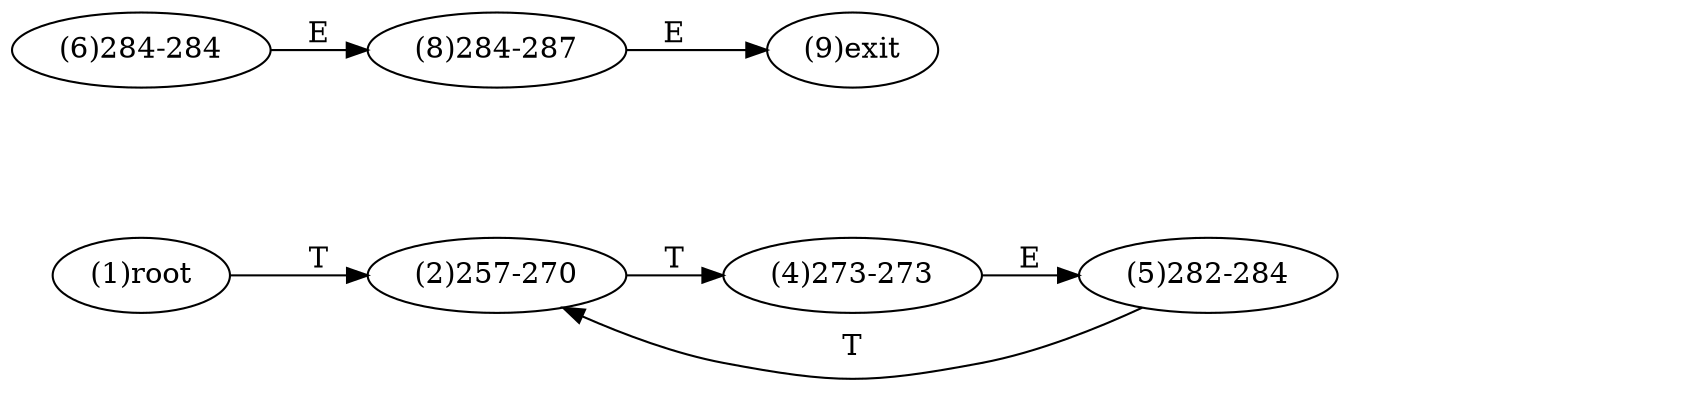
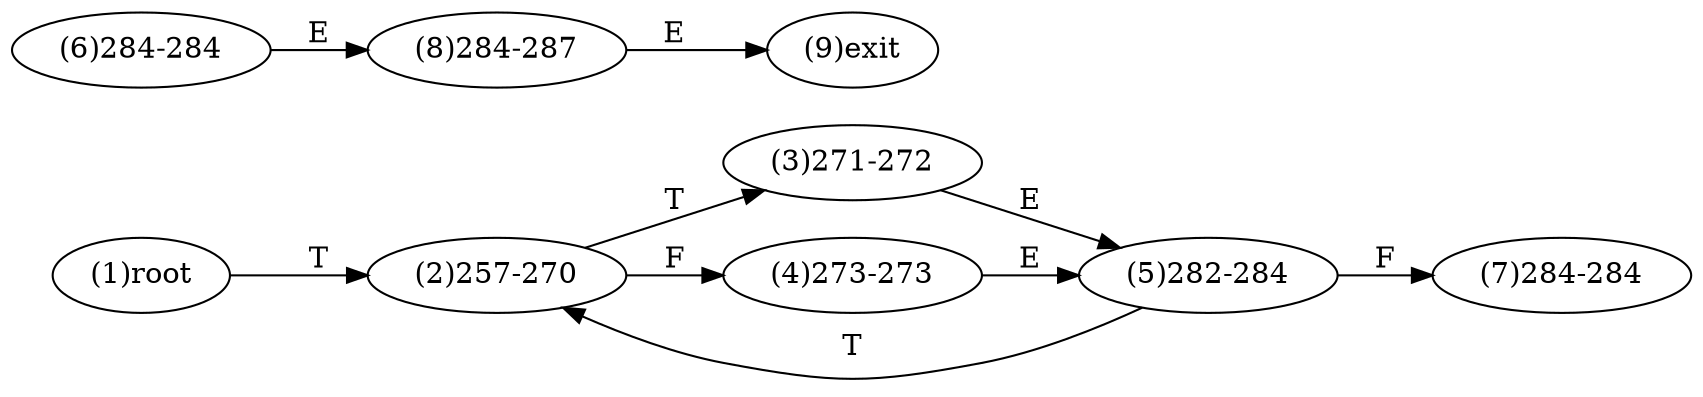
node "(3)271-272": added
edge "(2)257-270" -> "(4)273-273": label "T" -> "F"
node "(7)284-284": added
